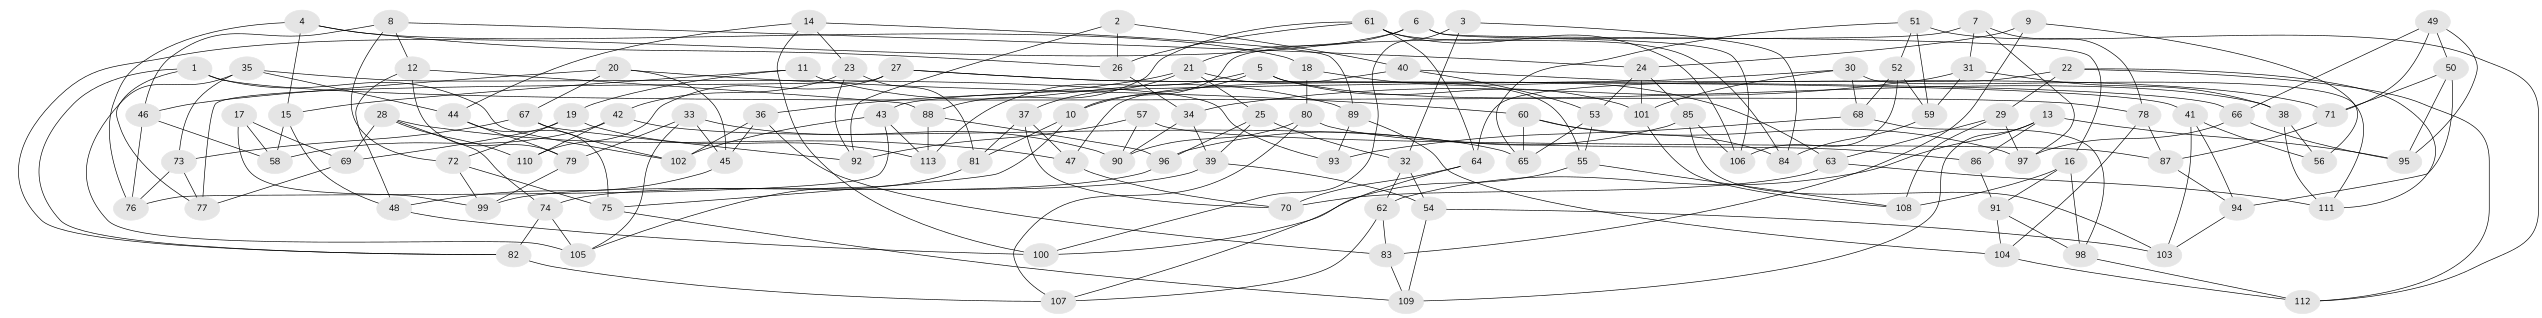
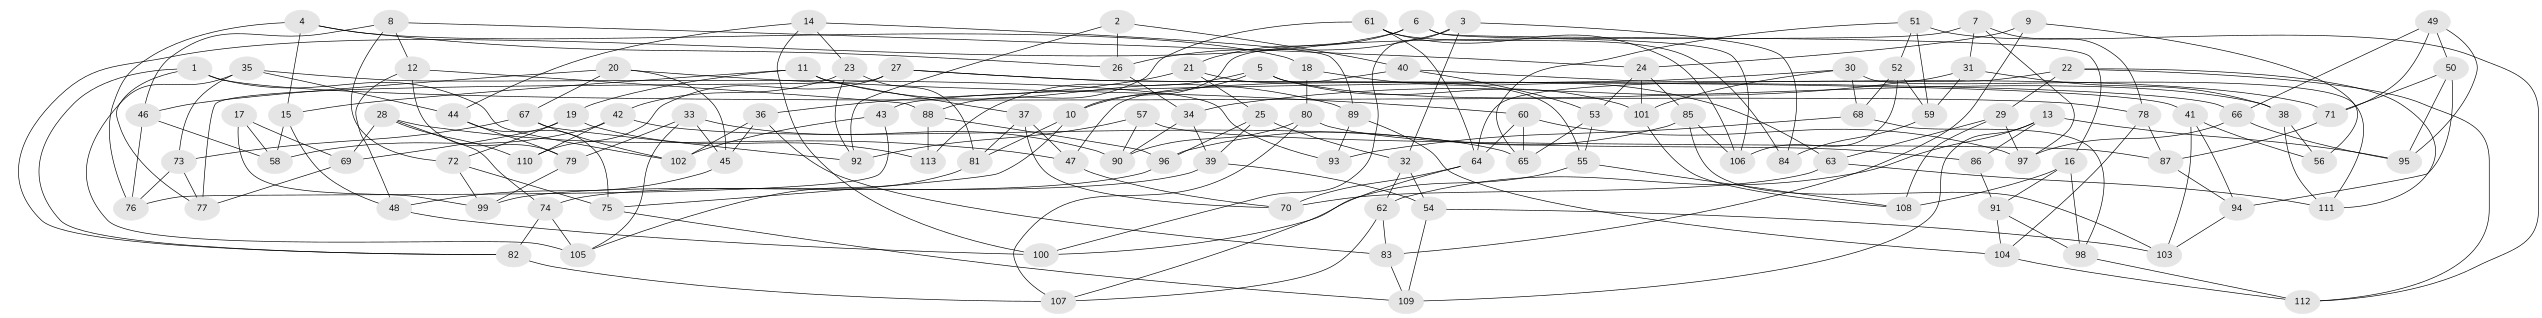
edge "61" -- "26": now "3" -- "26"
edge "21" -- "37": now "11" -- "37"
edge "60" -- "84": now "60" -- "64"
edge "43" -- "113": removed
